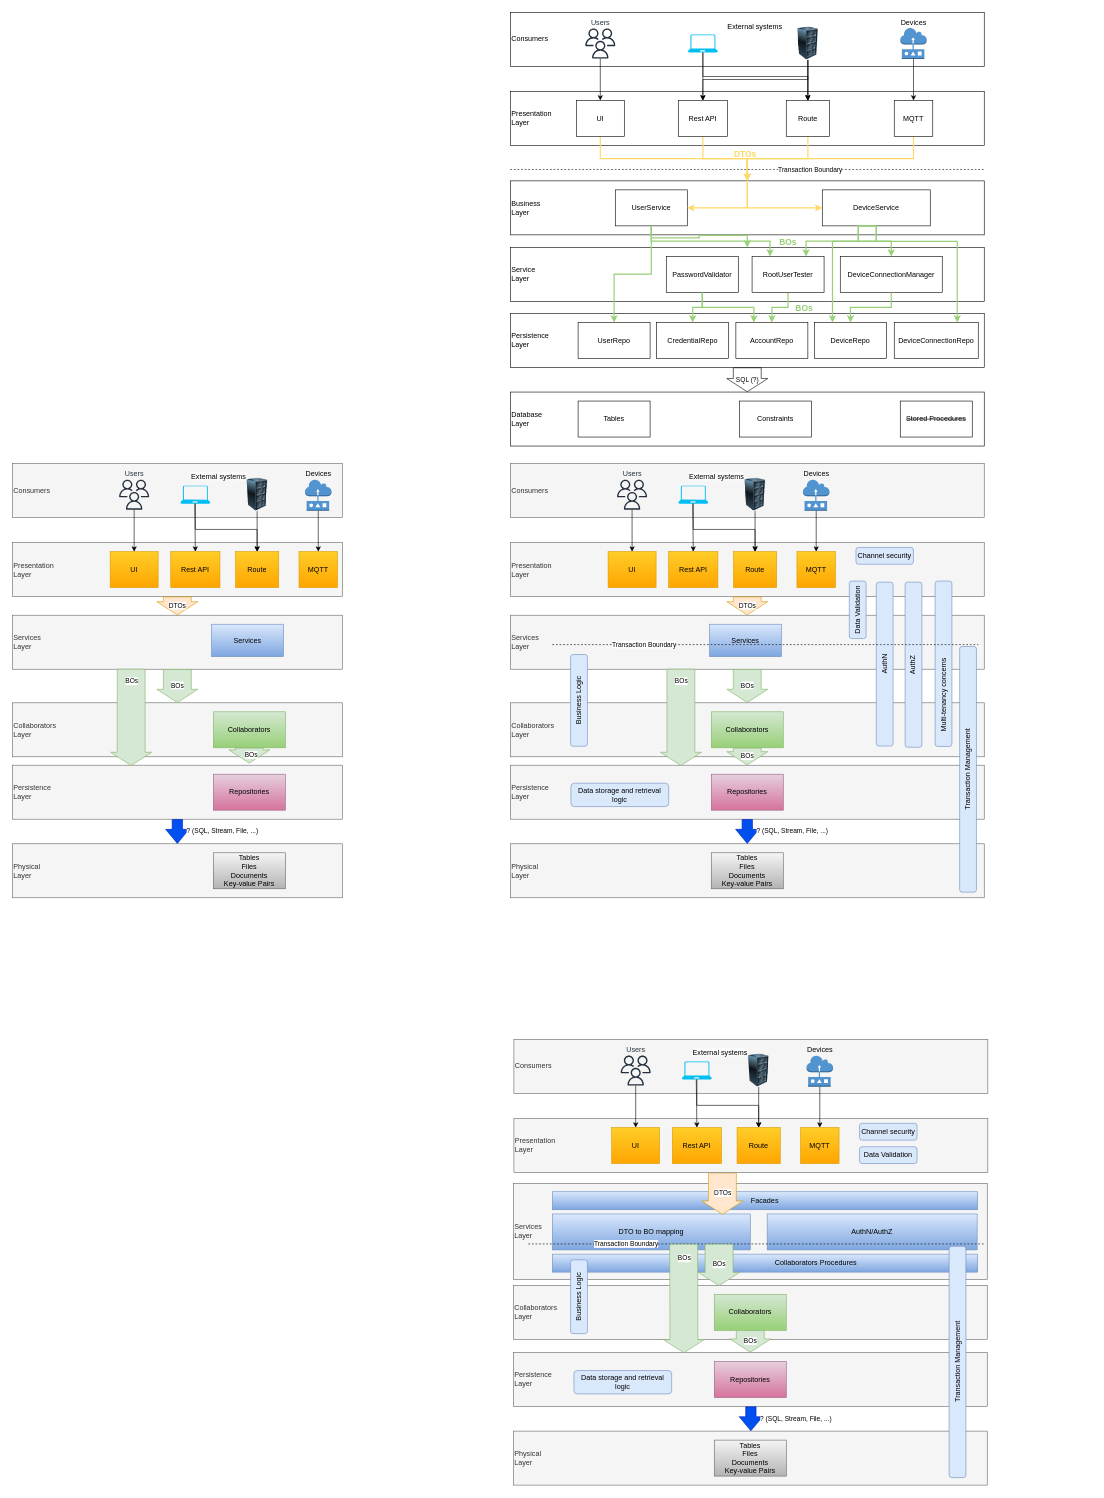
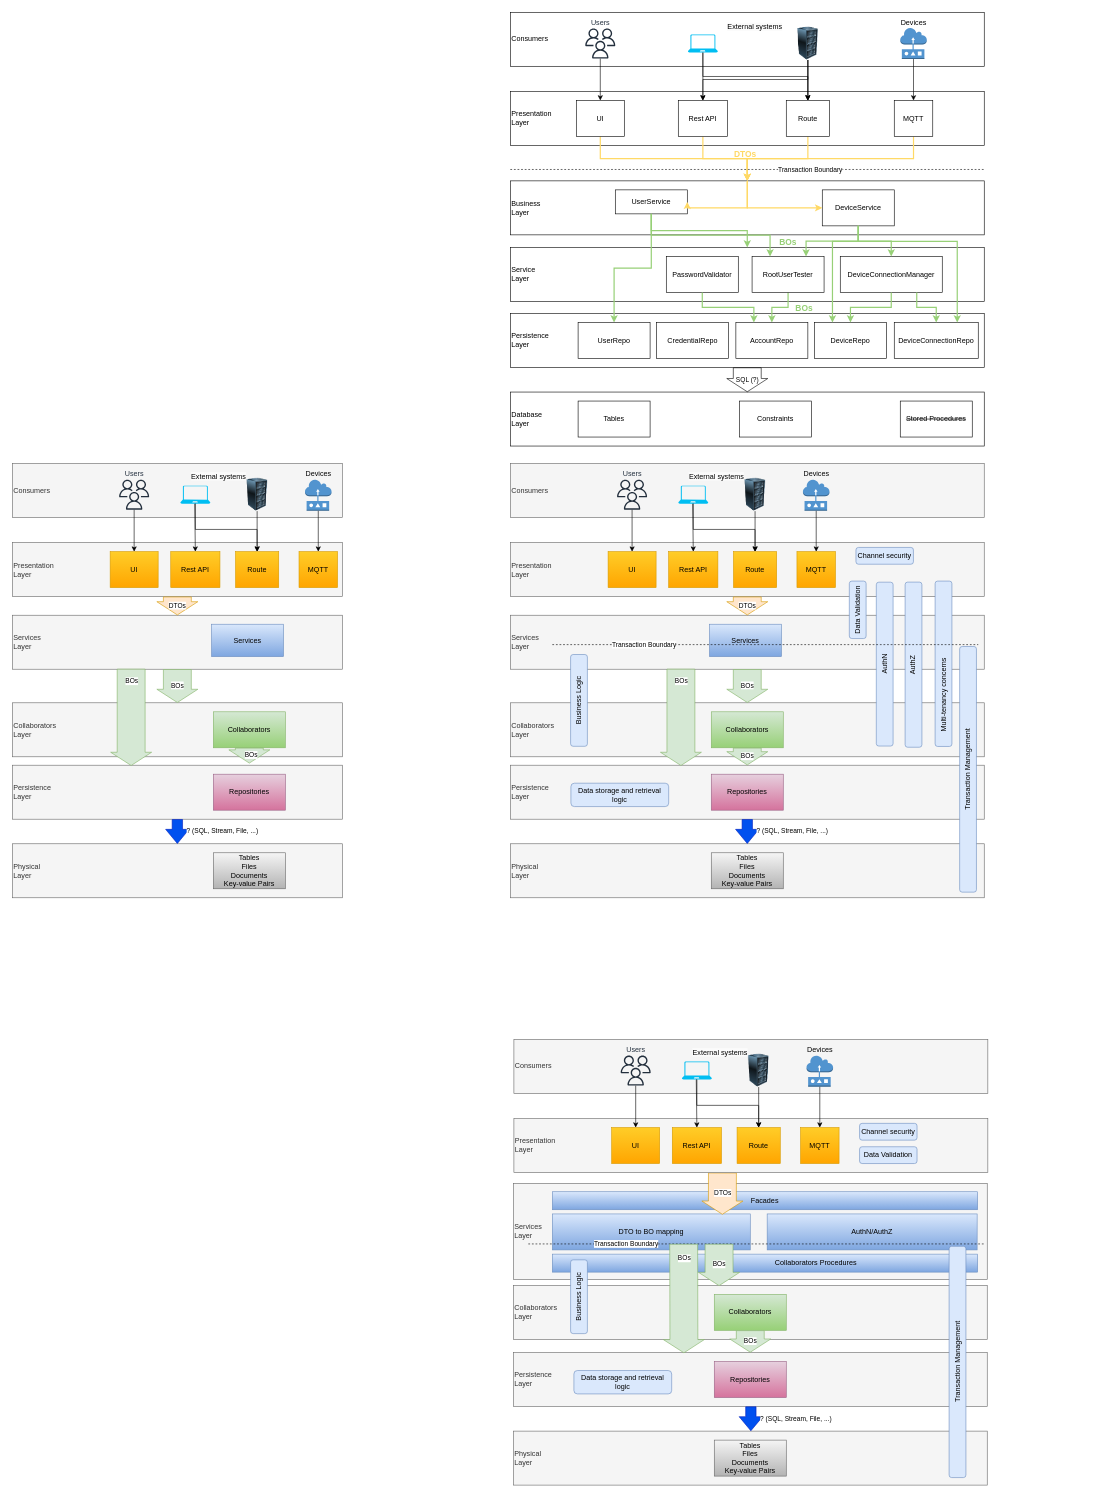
node "UserService": size 72x36 -> 72x24
node "DeviceService": size 108x36 -> 72x36
edge "DeviceConnectionManager" -> "DeviceConnectionRepo": added
edge "PasswordValidator" -> "CredentialRepo": removed
